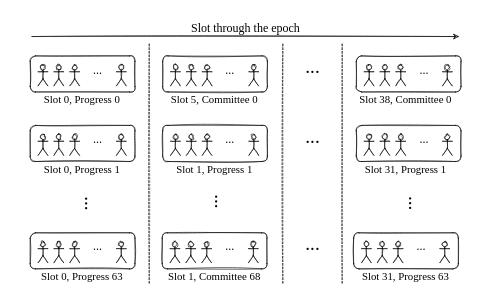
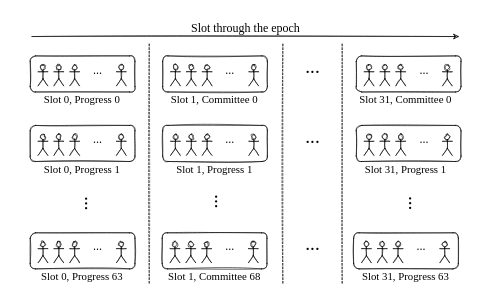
node "Slot 5, Committee 0": label "Slot 5, Committee 0" -> "Slot 1, Committee 0"
node "Slot 38, Committee 0": label "Slot 38, Committee 0" -> "Slot 31, Committee 0"
